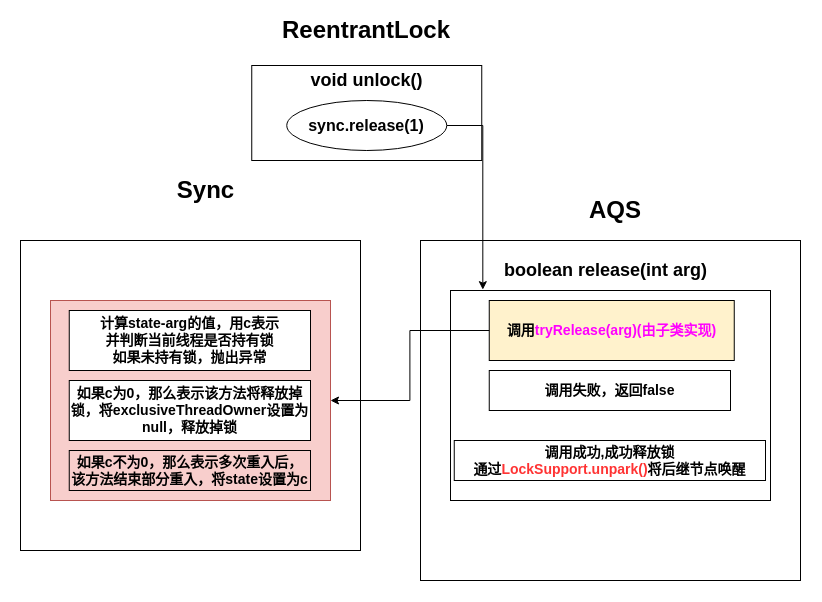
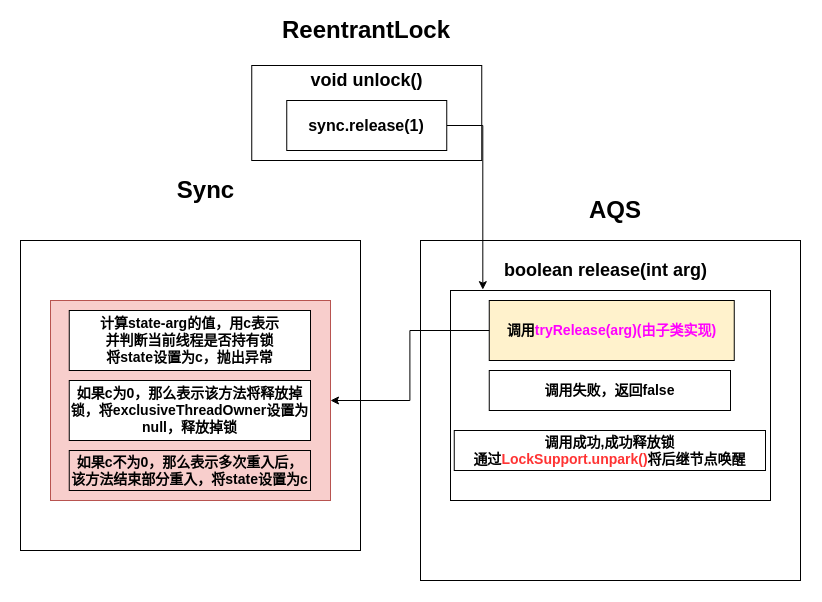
node "sync.release(1)": shape ellipse -> rectangle
node "计算state-arg的值，用c表示 并判断当前线程是否持有锁 如果未持有锁，抛出异常": label "计算state-arg的值，用c表示 并判断当前线程是否持有锁 如果未持有锁，抛出异常" -> "计算state-arg的值，用c表示 并判断当前线程是否持有锁 将state设置为c，抛出异常"
node "调用成功,成功释放锁 通过LockSupport.unpark()将后继节点唤醒": moved (610, 461) -> (610, 451)
